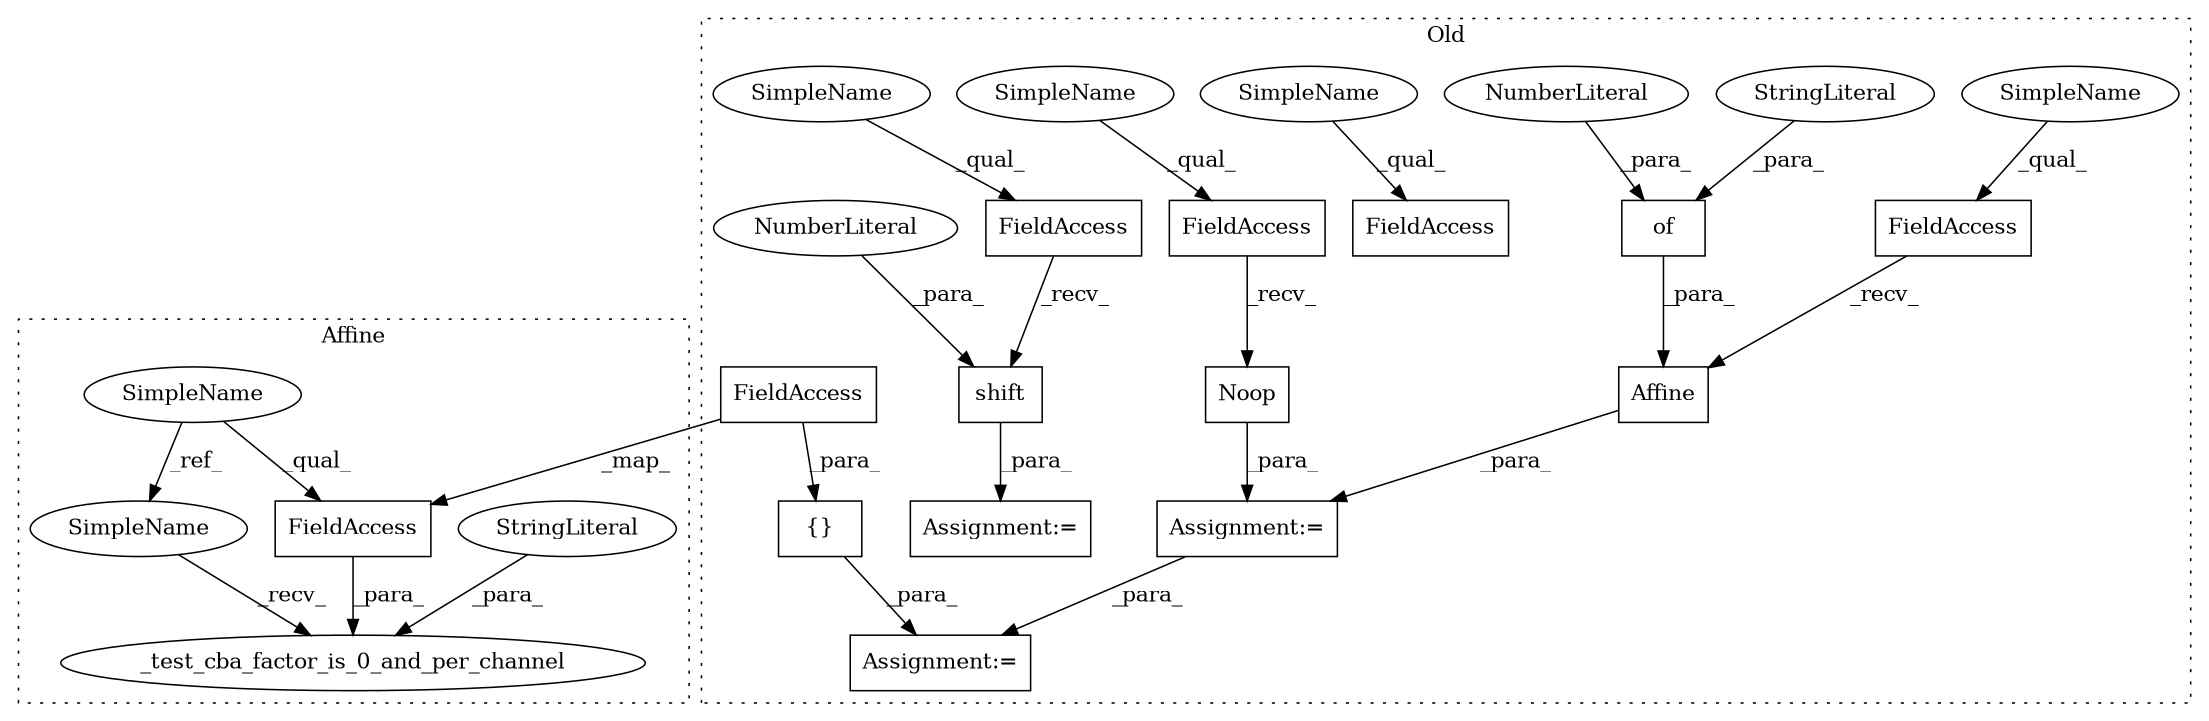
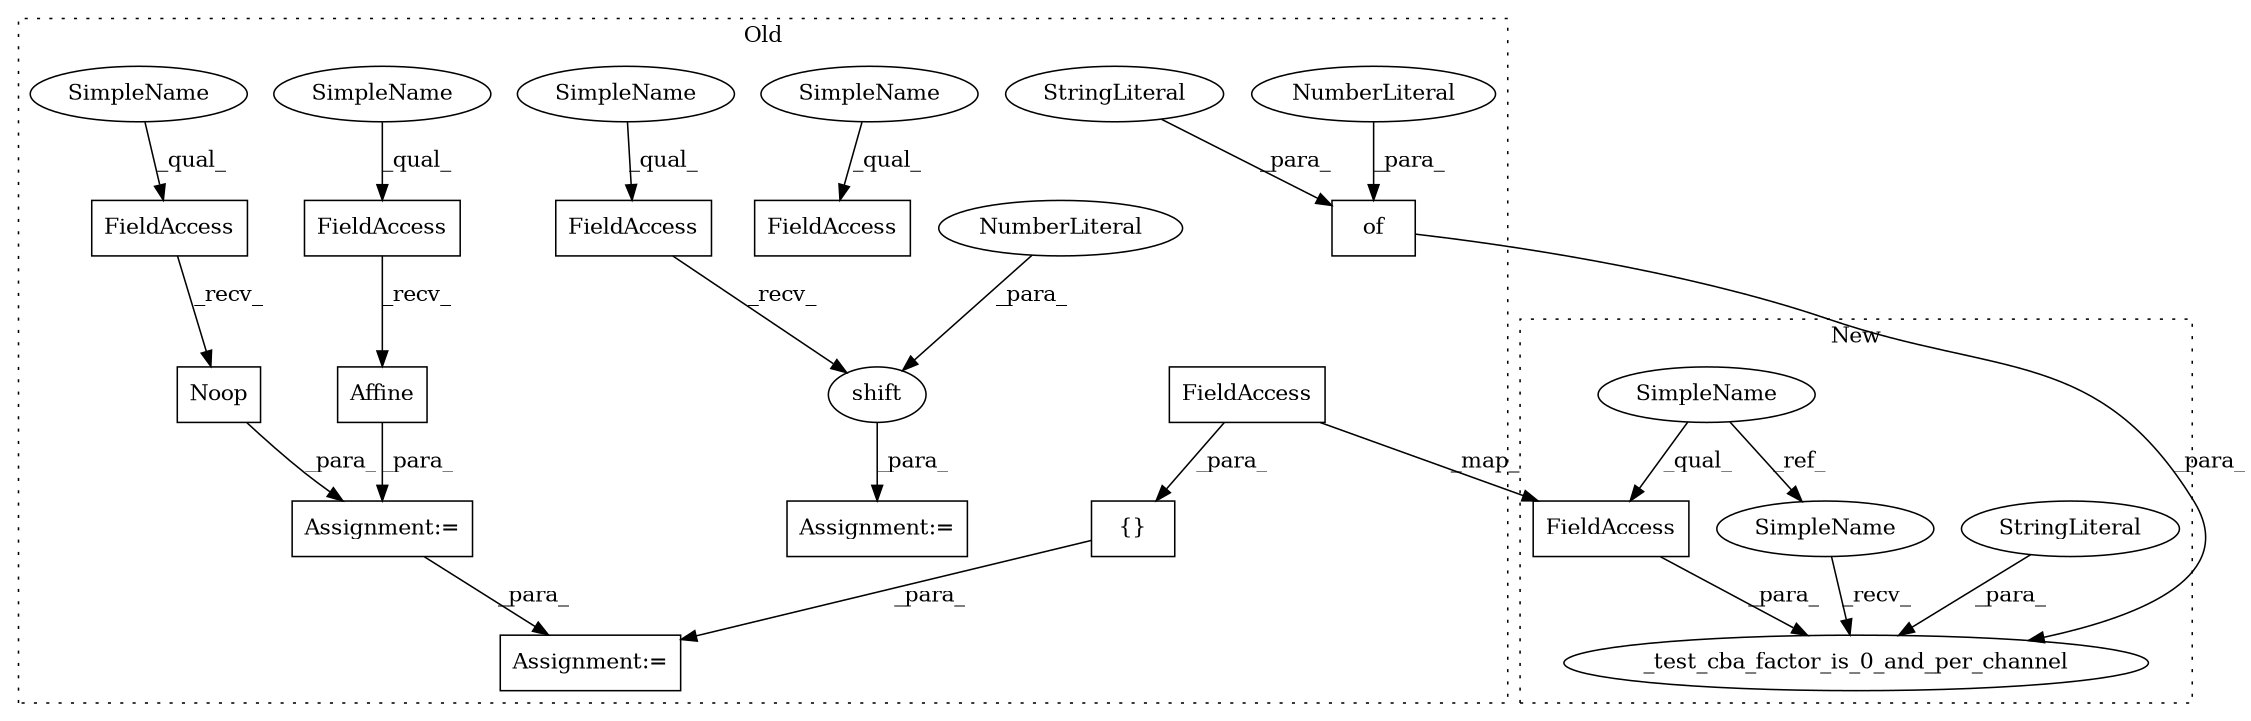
edge "of" -> "Affine": now "of" -> "_test_cba_factor_is_0_and_per_channel"
cluster "Affine": label "Affine" -> "New"
node "shift": shape box -> ellipse
